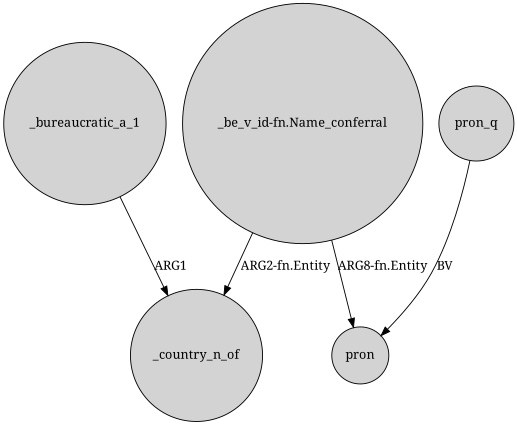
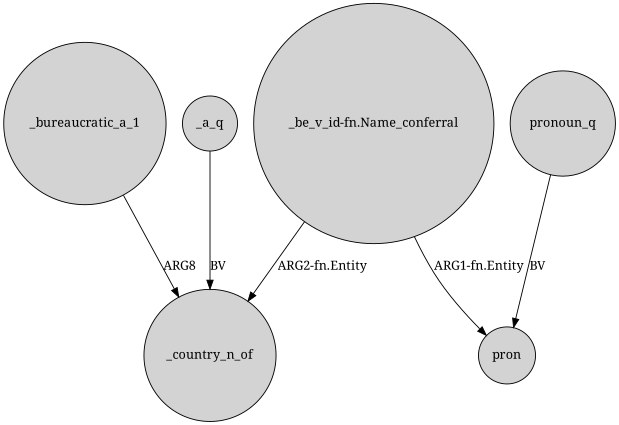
node "_a_q": added
node "pron_q": label "pron_q" -> "pronoun_q"
edge "_bureaucratic_a_1" -> "_country_n_of": label "ARG1" -> "ARG8"
edge "_be_v_id-fn.Name_conferral" -> "pron": label "ARG8-fn.Entity" -> "ARG1-fn.Entity"
